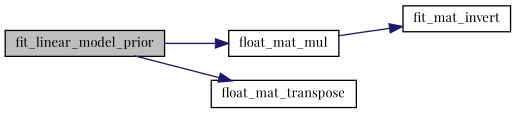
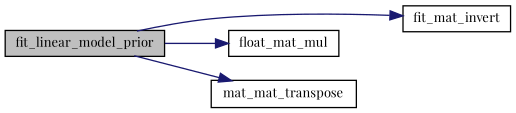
edge "float_mat_mul" -> "fit_mat_invert": now "fit_linear_model_prior" -> "fit_mat_invert"
node "float_mat_transpose": label "float_mat_transpose" -> "mat_mat_transpose"
